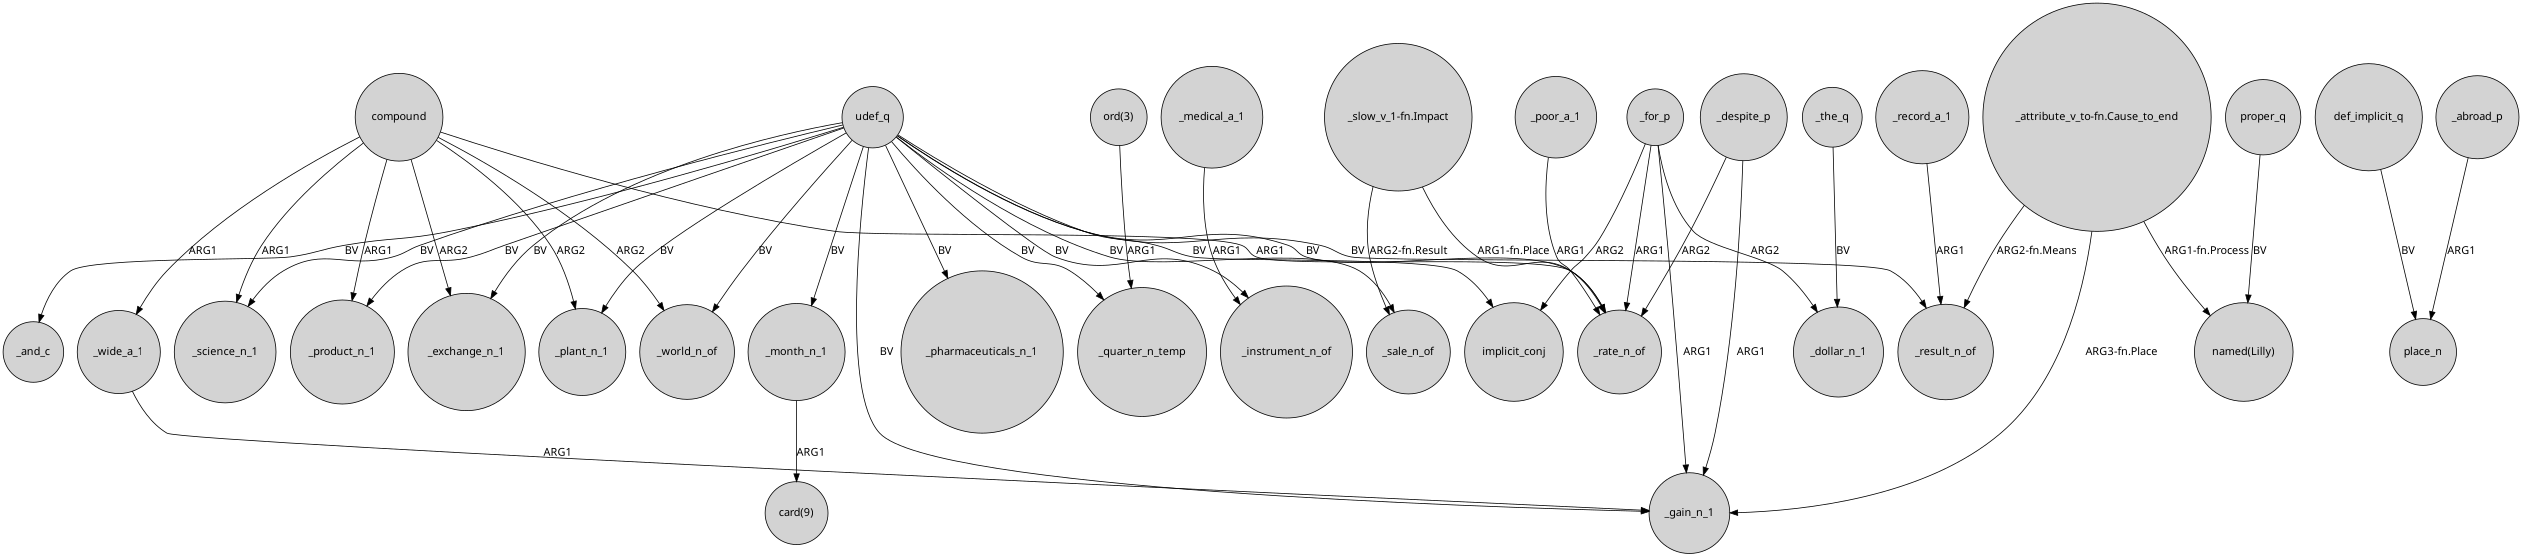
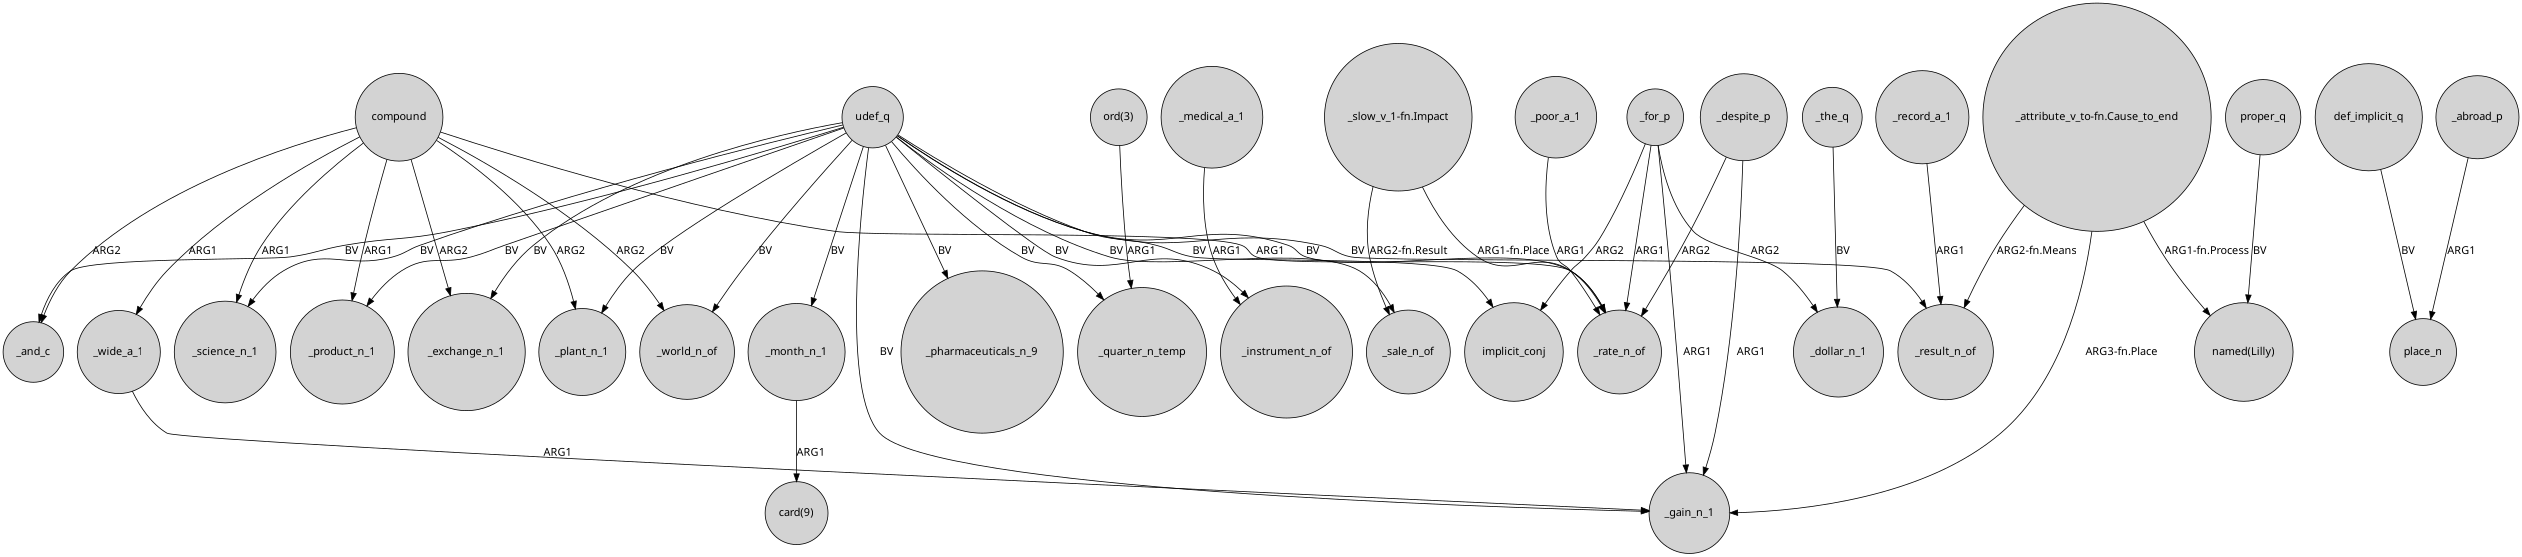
edge "compound" -> "_and_c": added, label "ARG2"
node "_pharmaceuticals_n_1": label "_pharmaceuticals_n_1" -> "_pharmaceuticals_n_9"
